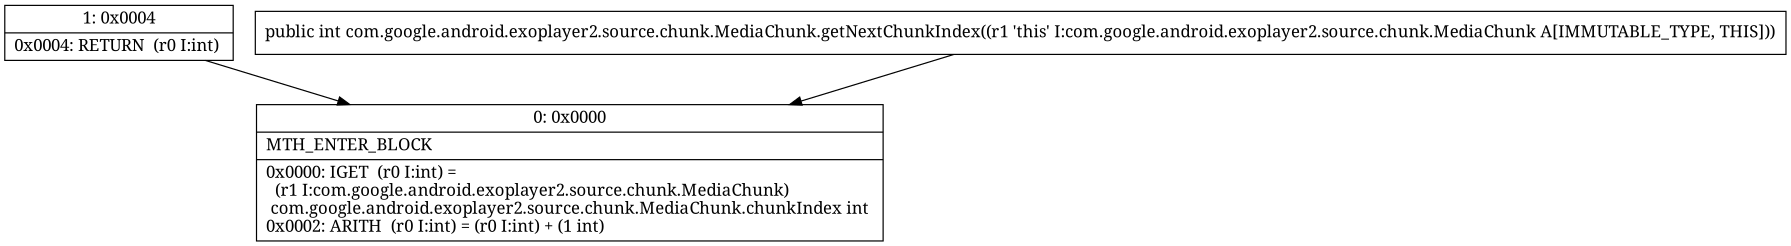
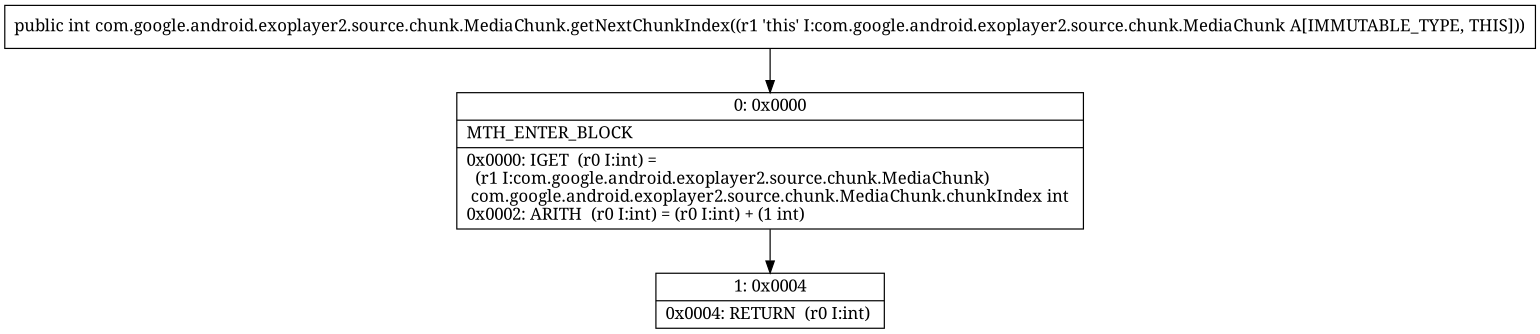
edge "1: 0x0004" -> "0: 0x0000": reversed
